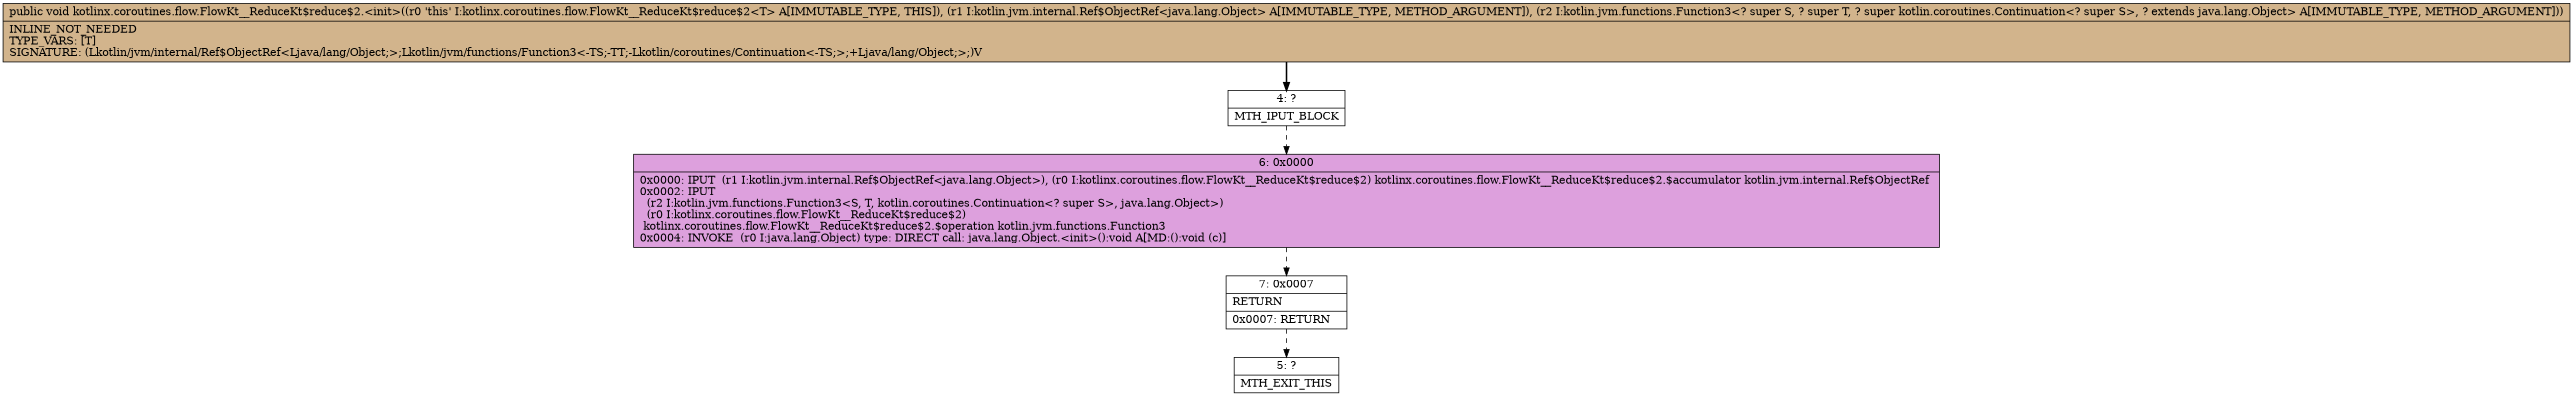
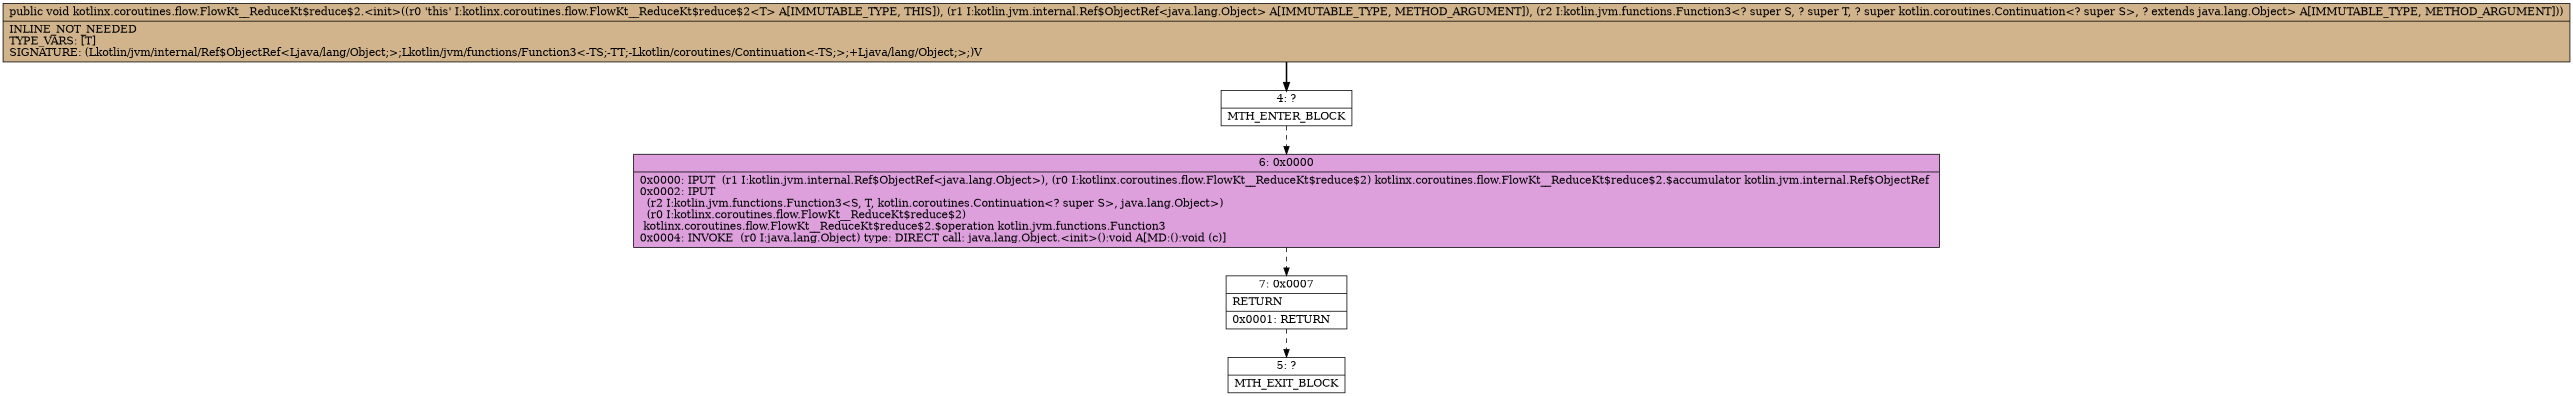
node "4: ?": text "MTH_IPUT_BLOCK" -> "MTH_ENTER_BLOCK"
node "7: 0x0007": text "0x0007: RETURN" -> "0x0001: RETURN"
node "5: ?": text "MTH_EXIT_THIS" -> "MTH_EXIT_BLOCK"
